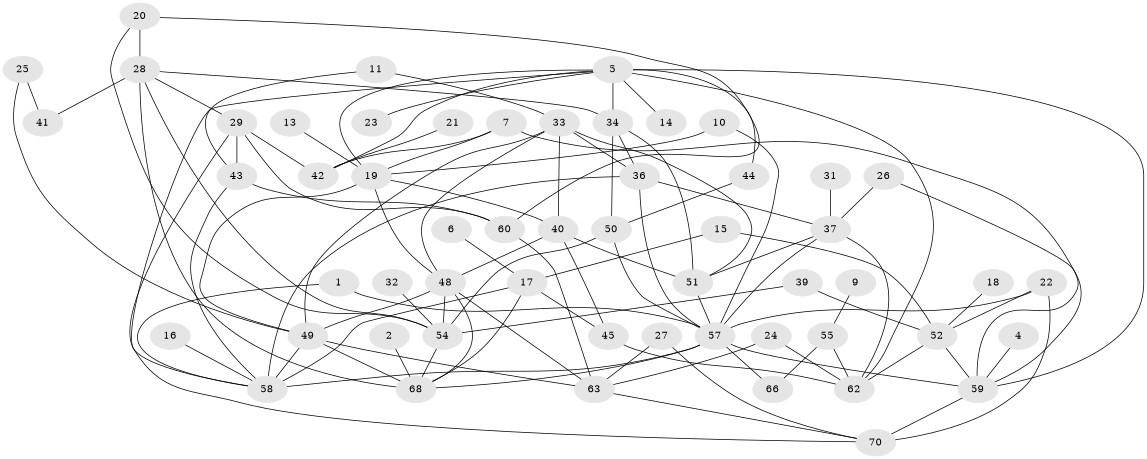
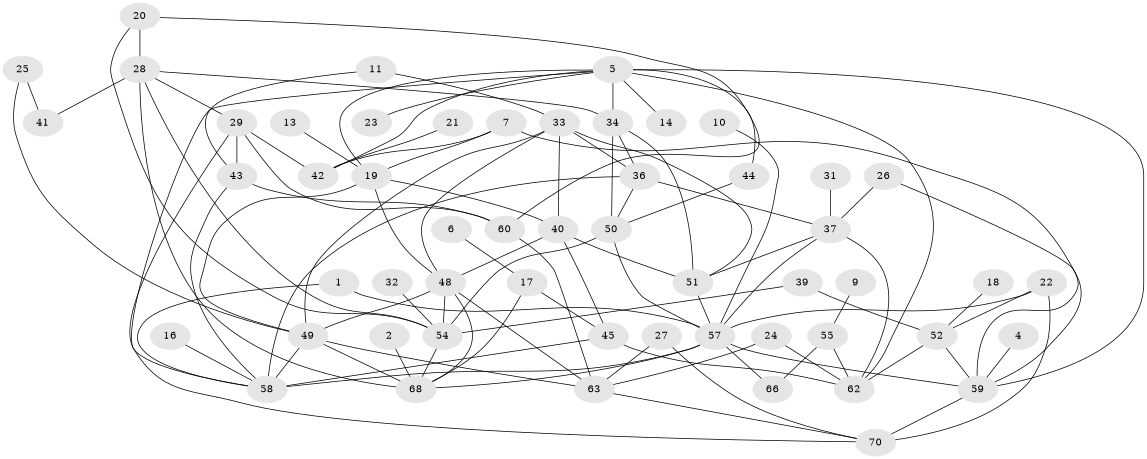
edge "10" -- "19": removed
node "15": removed
edge "36" -- "57": now "36" -- "50"
edge "17" -- "58": now "45" -- "58"
